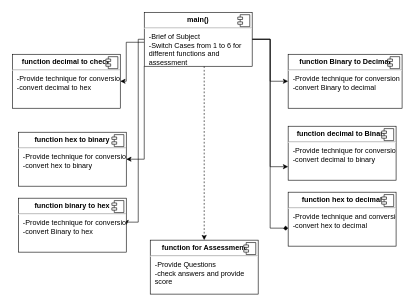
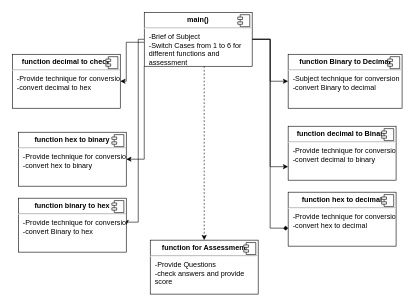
node "function Binary to Decimal -Provide technique for conversion -convert Binary to decimal": label "function Binary to Decimal -Provide technique for conversion -convert Binary to decimal" -> "function Binary to Decimal -Subject technique for conversion -convert Binary to decimal"
node "function hex to decimal -Provide technique and conversion -convert hex to decimal": label "function hex to decimal -Provide technique and conversion -convert hex to decimal" -> "function hex to decimal -Provide technique for conversion -convert hex to decimal"
